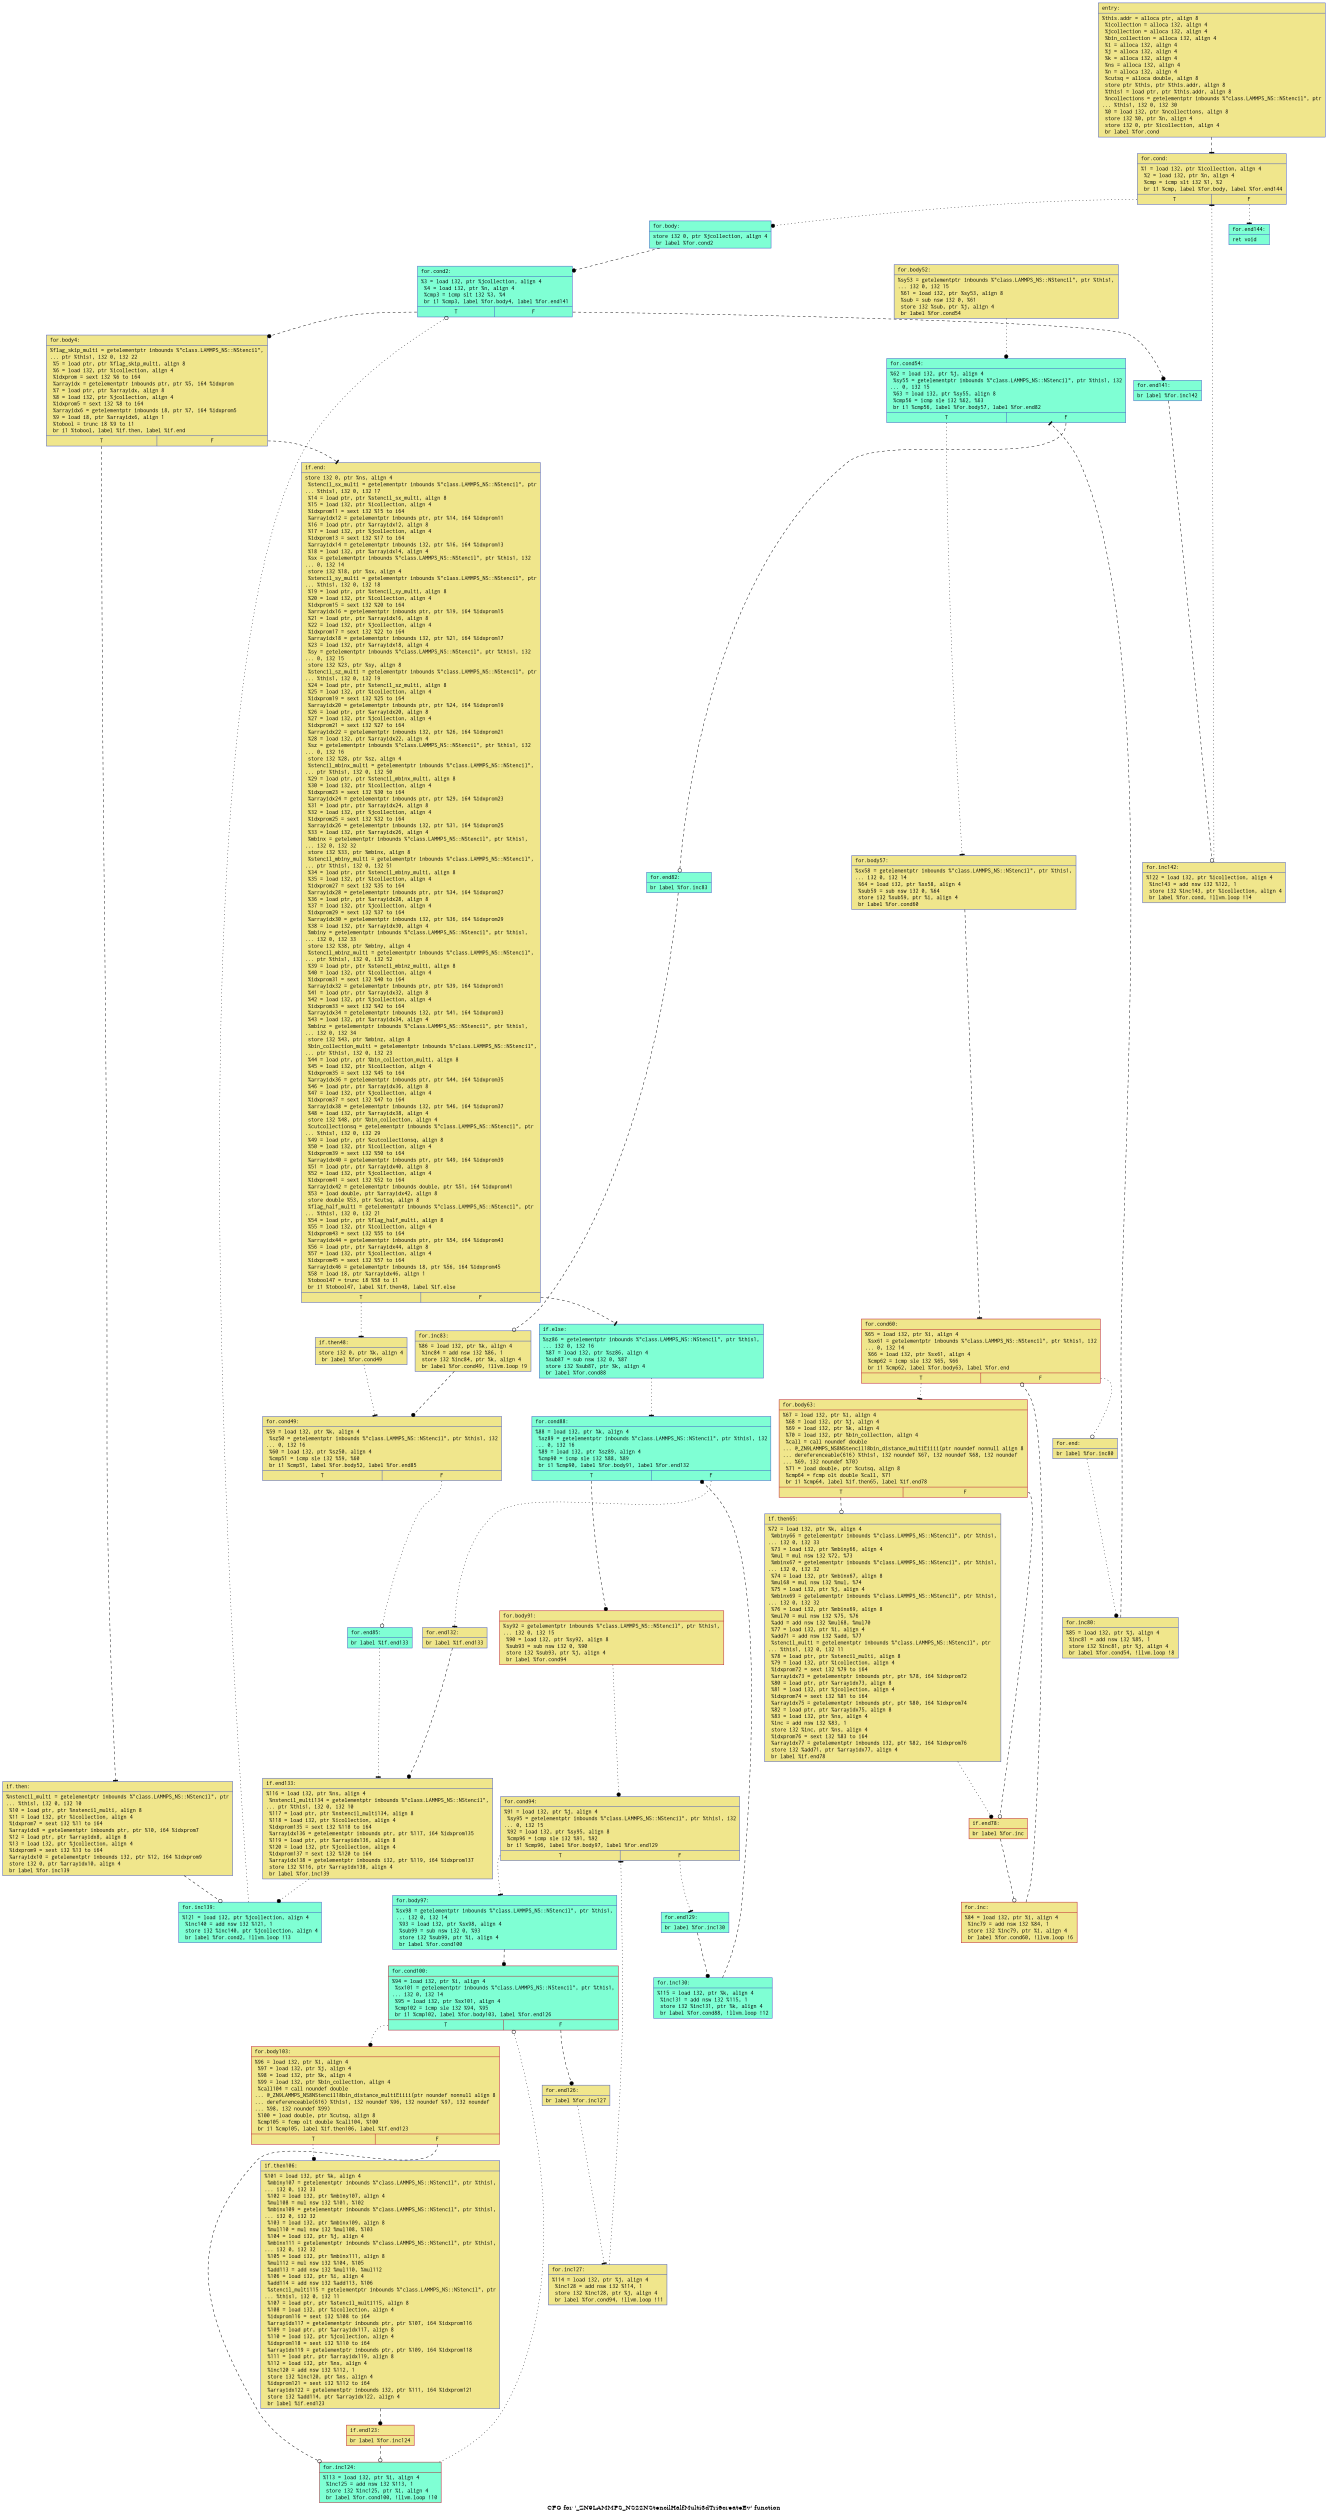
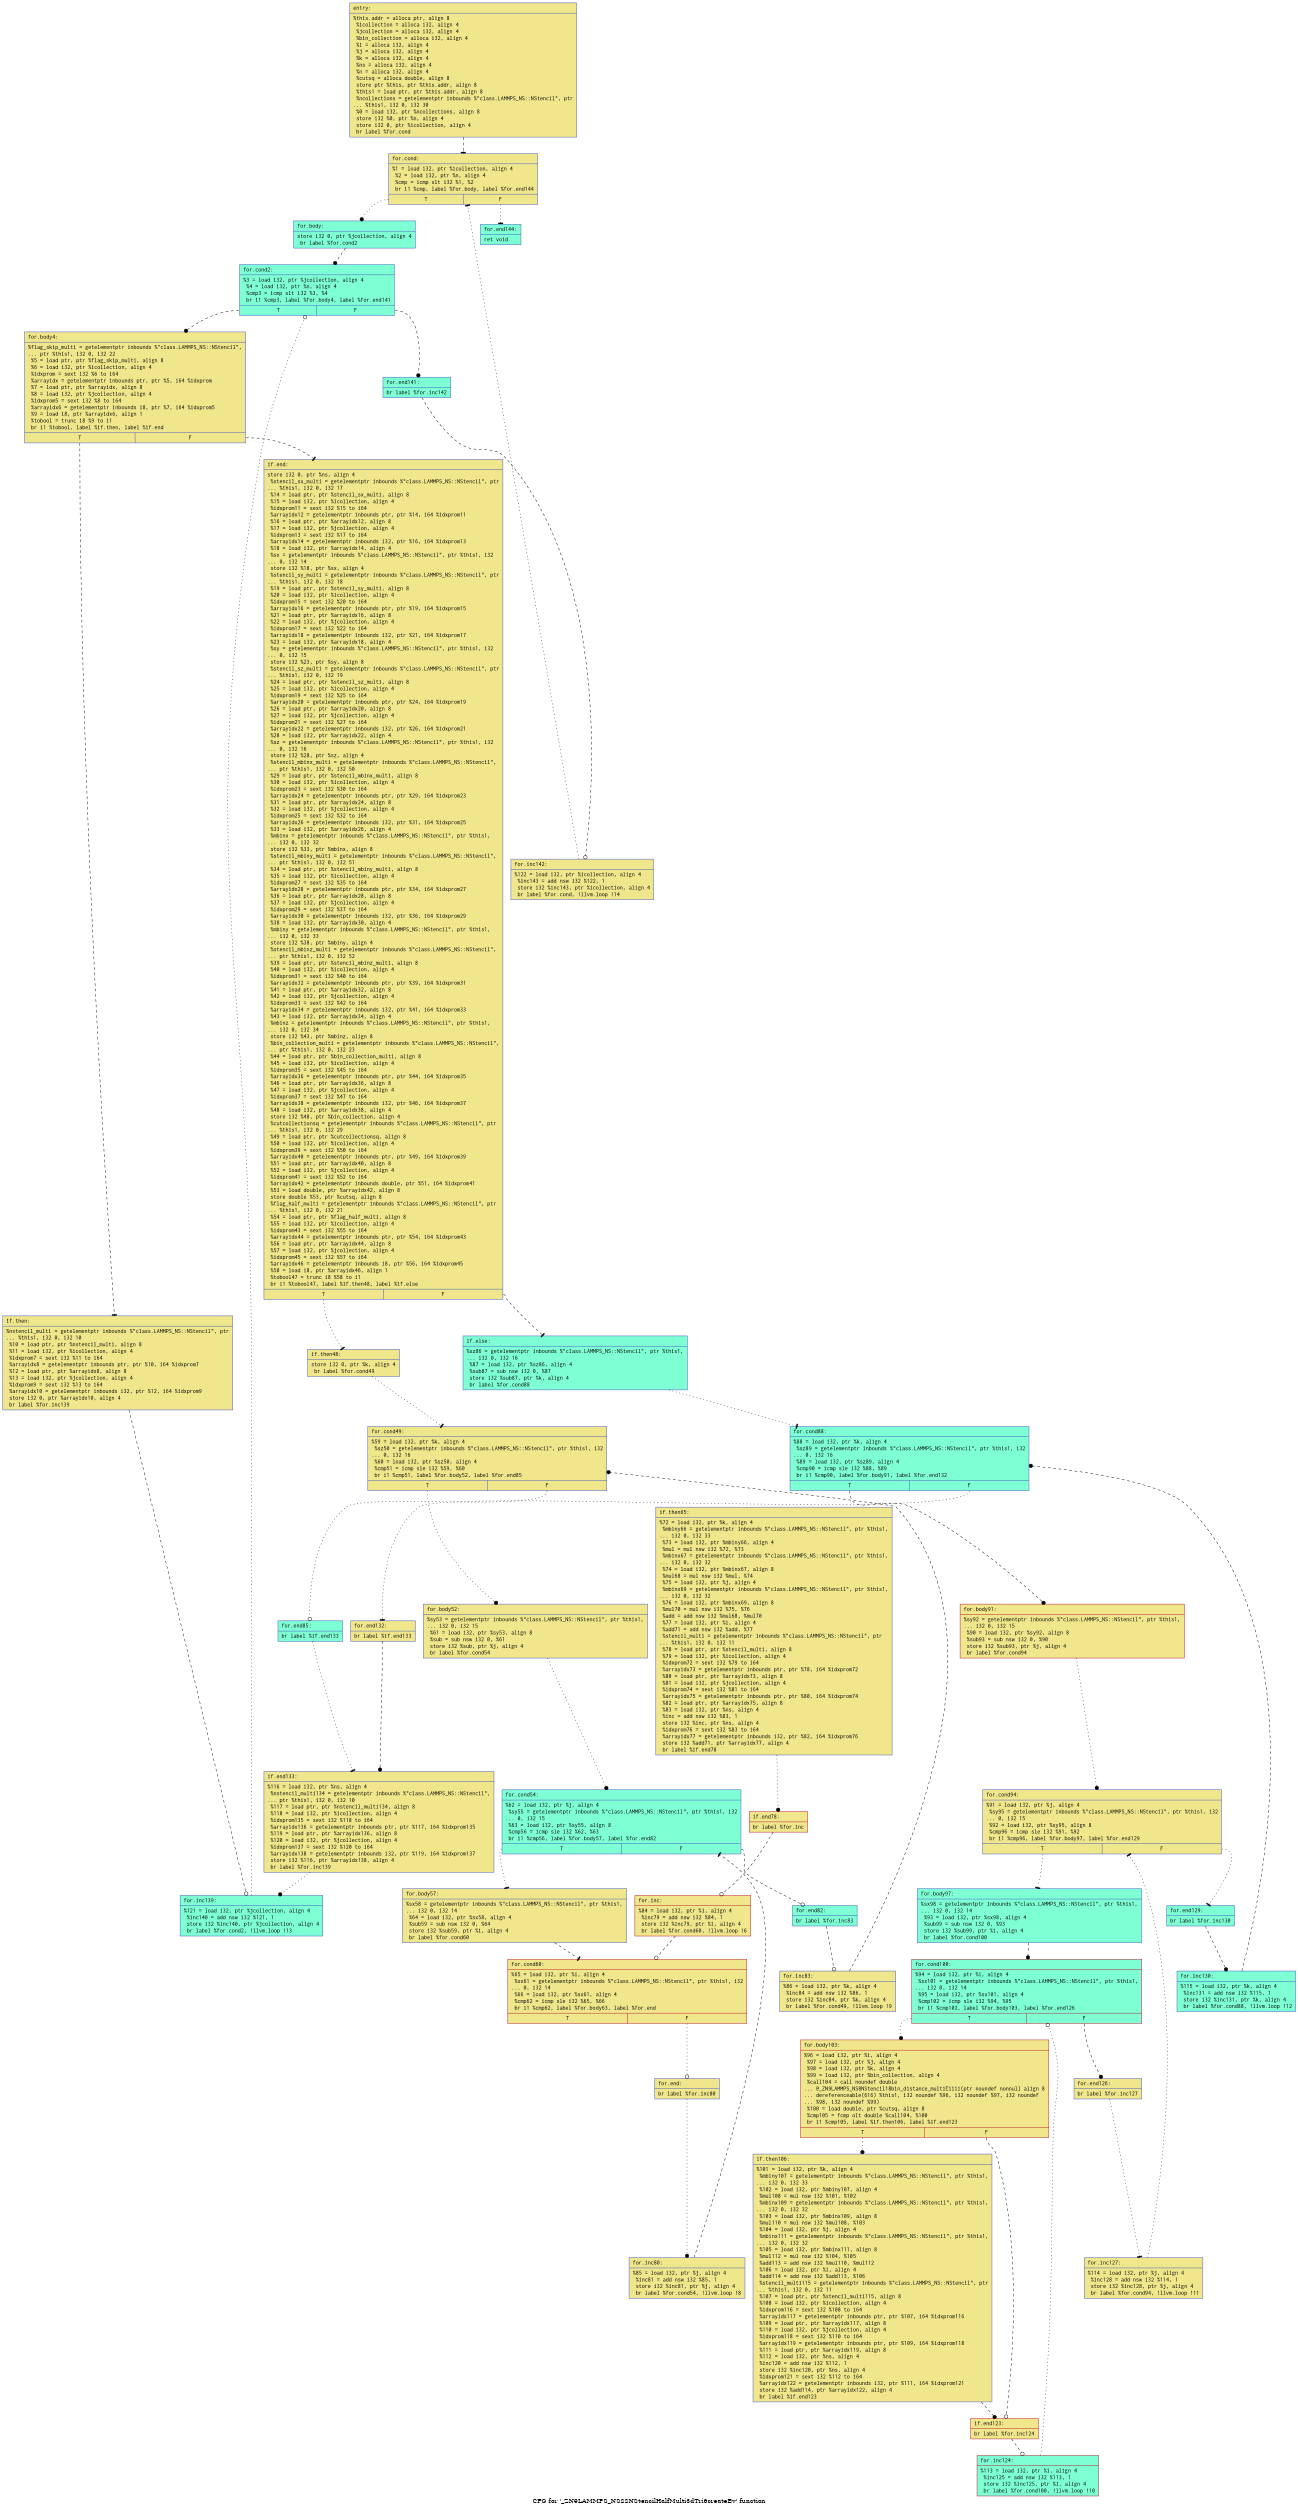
node "for.body63:": removed
edge "for.cond49:" -> "for.body52:": added
edge "for.body103:" -> "for.inc124:": now "for.body103:" -> "if.end123:"
